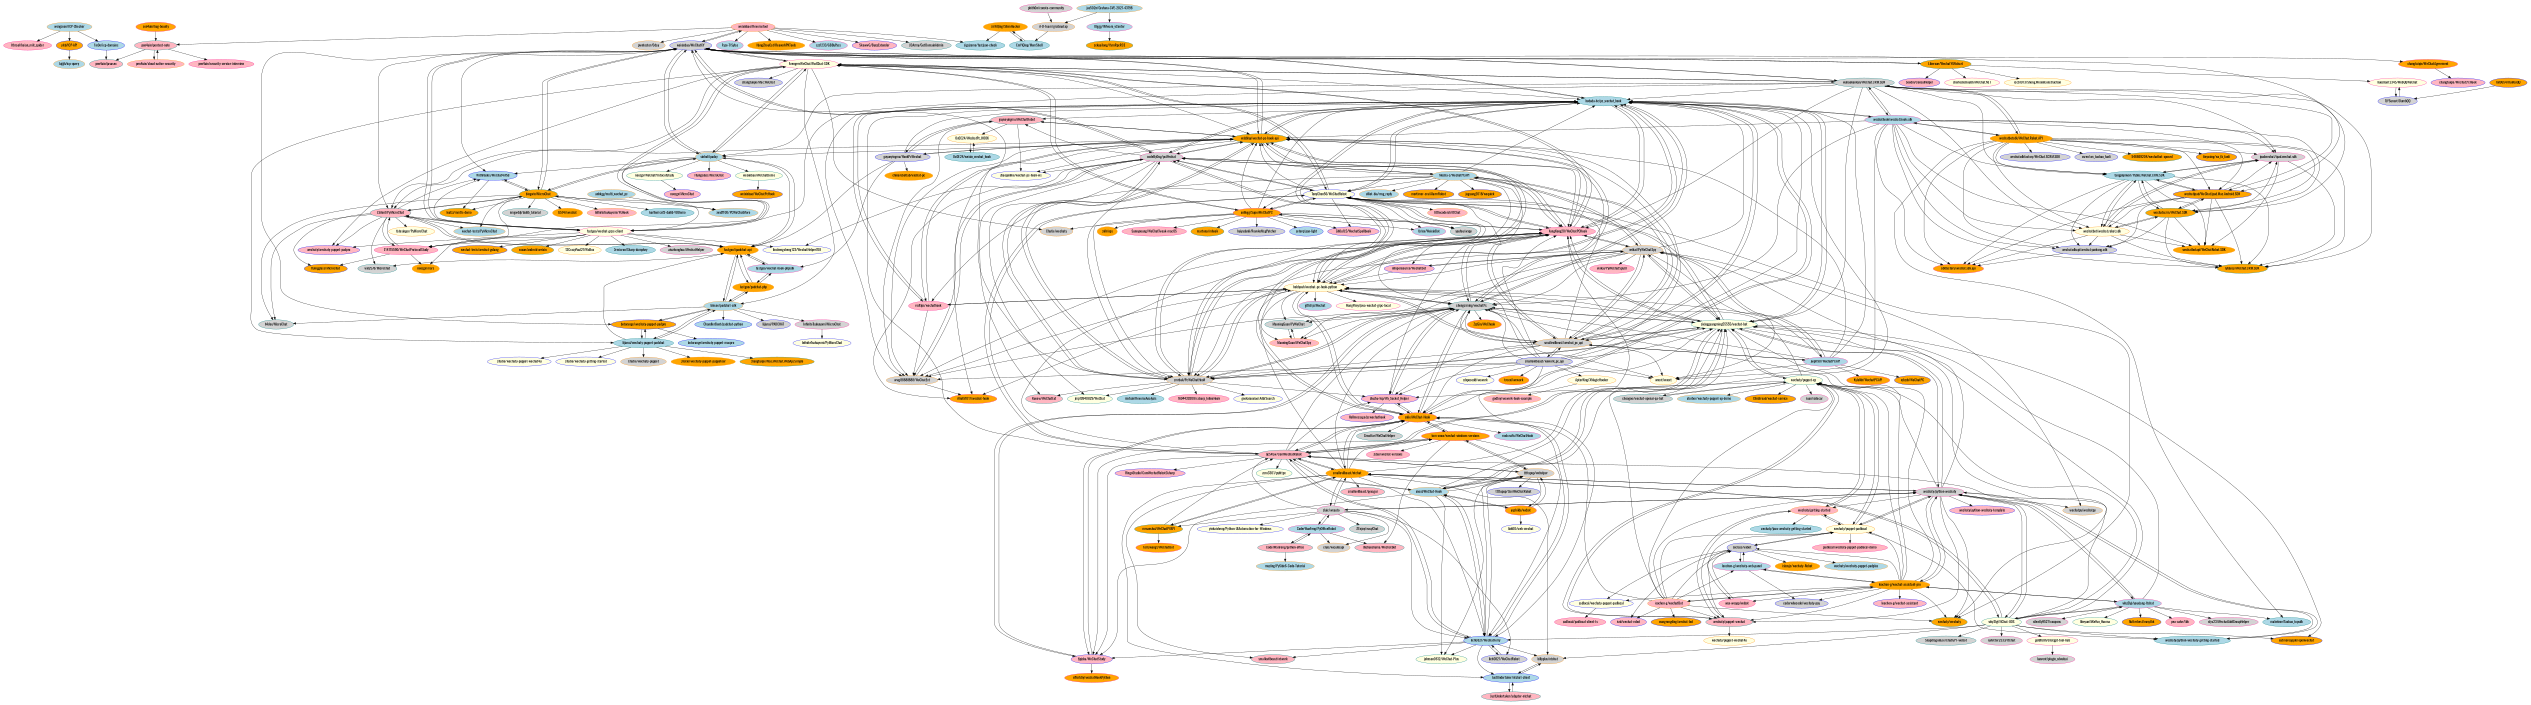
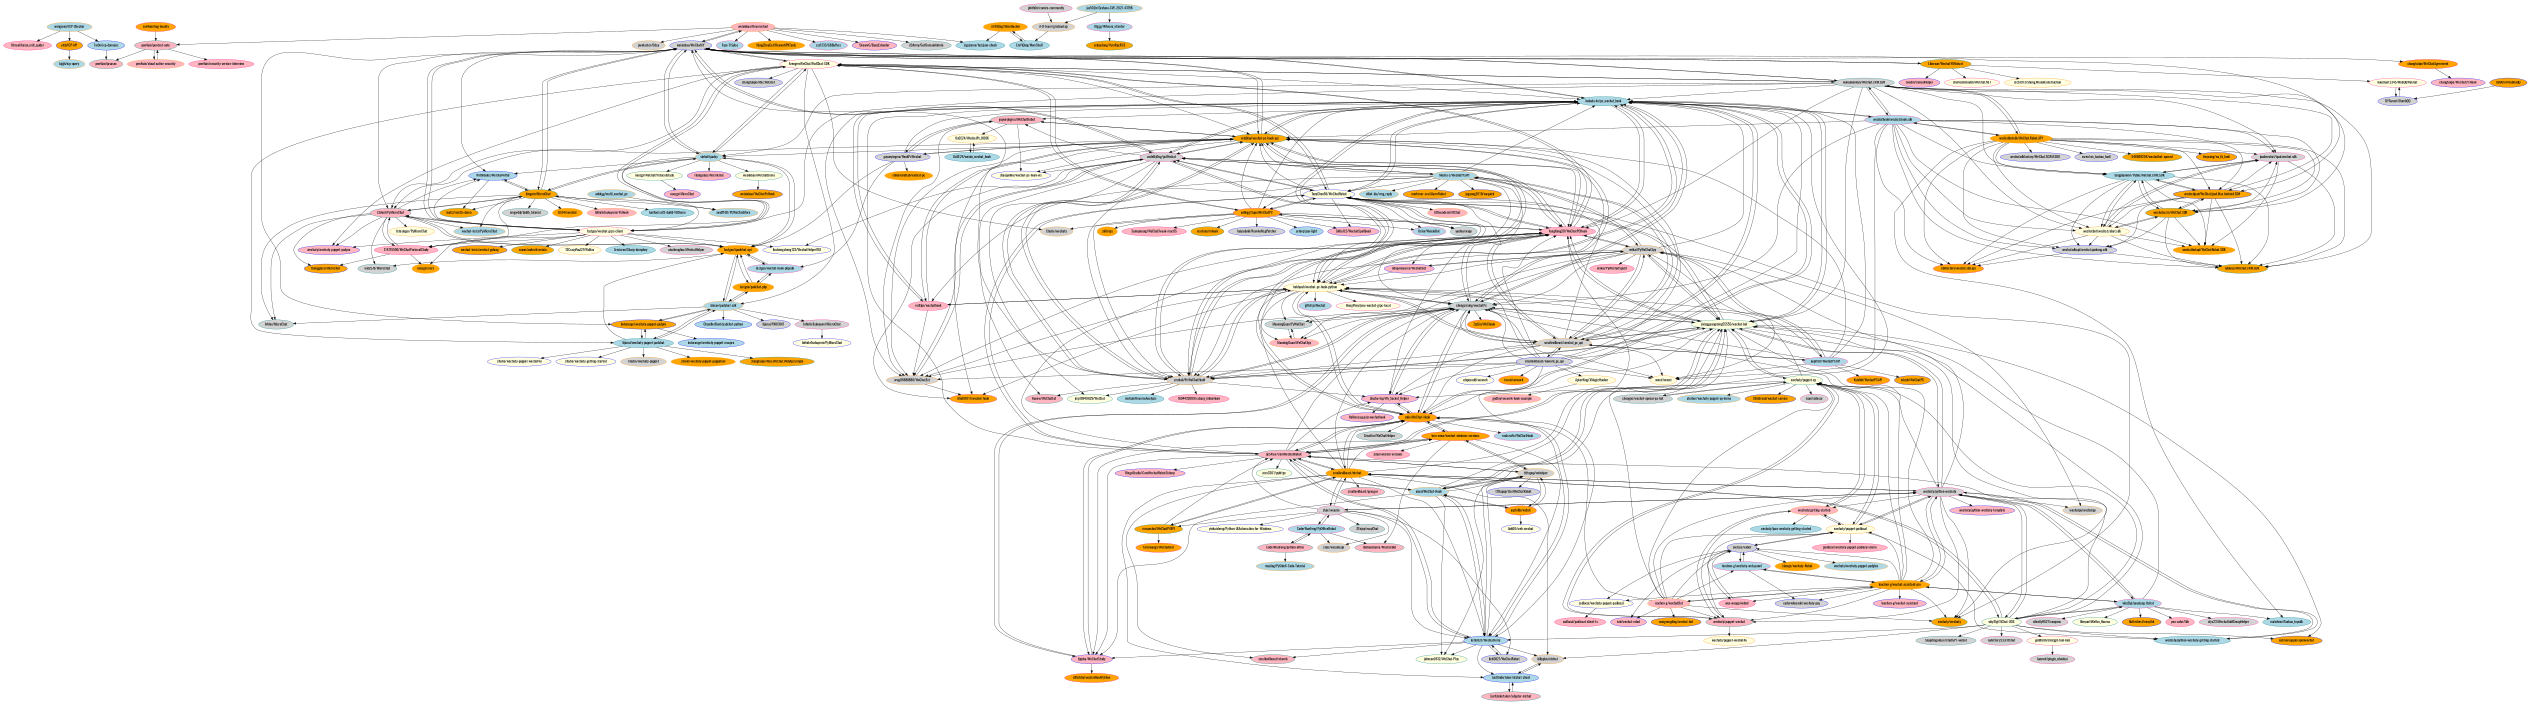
node "geekxiaoxiao/AddrSearch": removed
